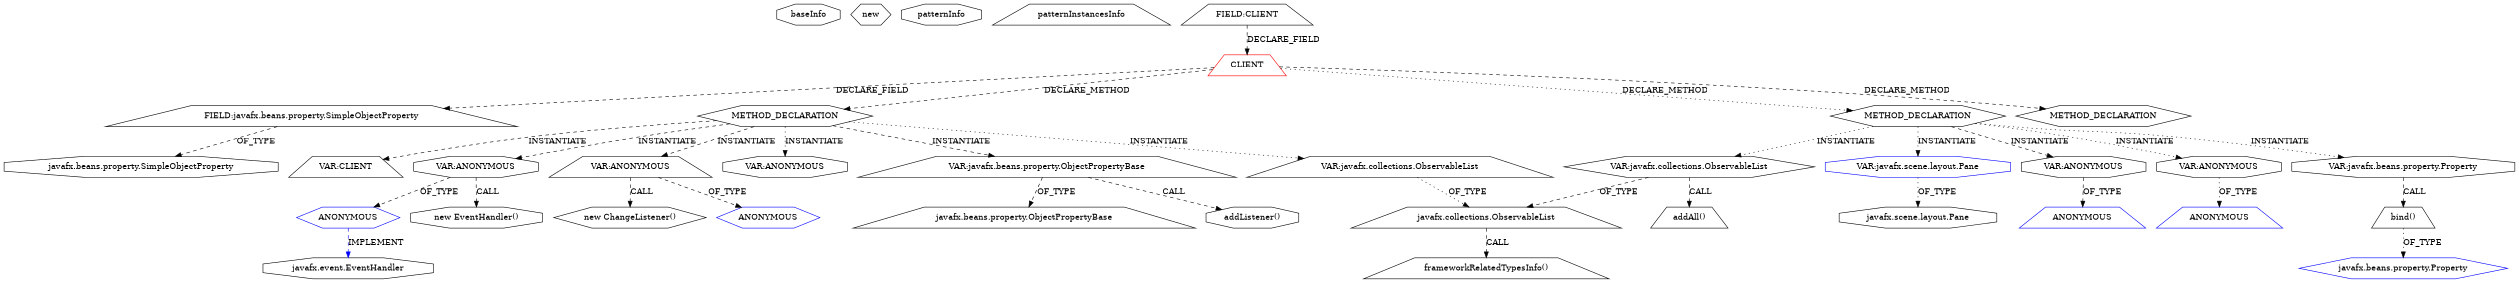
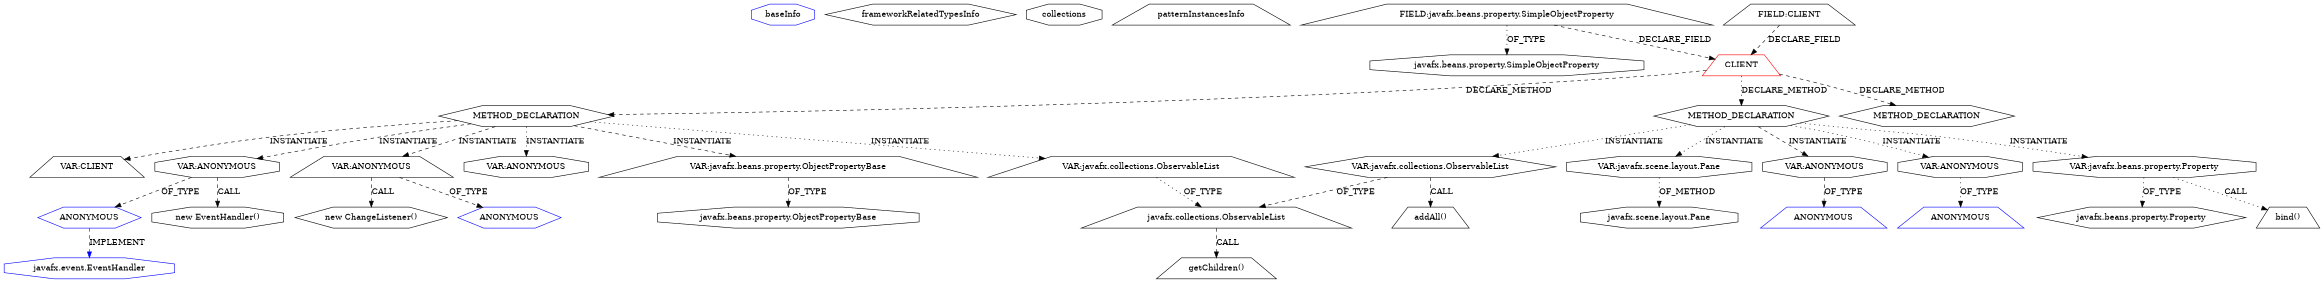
node "baseInfo": color black -> blue
node "new": label "new" -> "frameworkRelatedTypesInfo"
node "patternInfo": label "patternInfo" -> "collections"
edge "CLIENT" -> "FIELD:javafx.beans.property.SimpleObjectProperty": reversed
edge "FIELD:javafx.beans.property.SimpleObjectProperty" -> "javafx.beans.property.SimpleObjectProperty": style dashed -> dotted
node "VAR:javafx.scene.layout.Pane": color blue -> black
edge "VAR:javafx.beans.property.Property" -> "bind()": style dashed -> dotted
edge "VAR:javafx.scene.layout.Pane" -> "javafx.scene.layout.Pane": label "OF_TYPE" -> "OF_METHOD"
node "javafx.beans.property.ObjectPropertyBase": shape trapezium -> octagon
node "addListener()": removed
edge "bind()" -> "javafx.beans.property.Property": now "VAR:javafx.beans.property.Property" -> "javafx.beans.property.Property"
node "javafx.event.EventHandler": color black -> blue
node "frameworkRelatedTypesInfo()": label "frameworkRelatedTypesInfo()" -> "getChildren()"
node "javafx.beans.property.Property": color blue -> black
